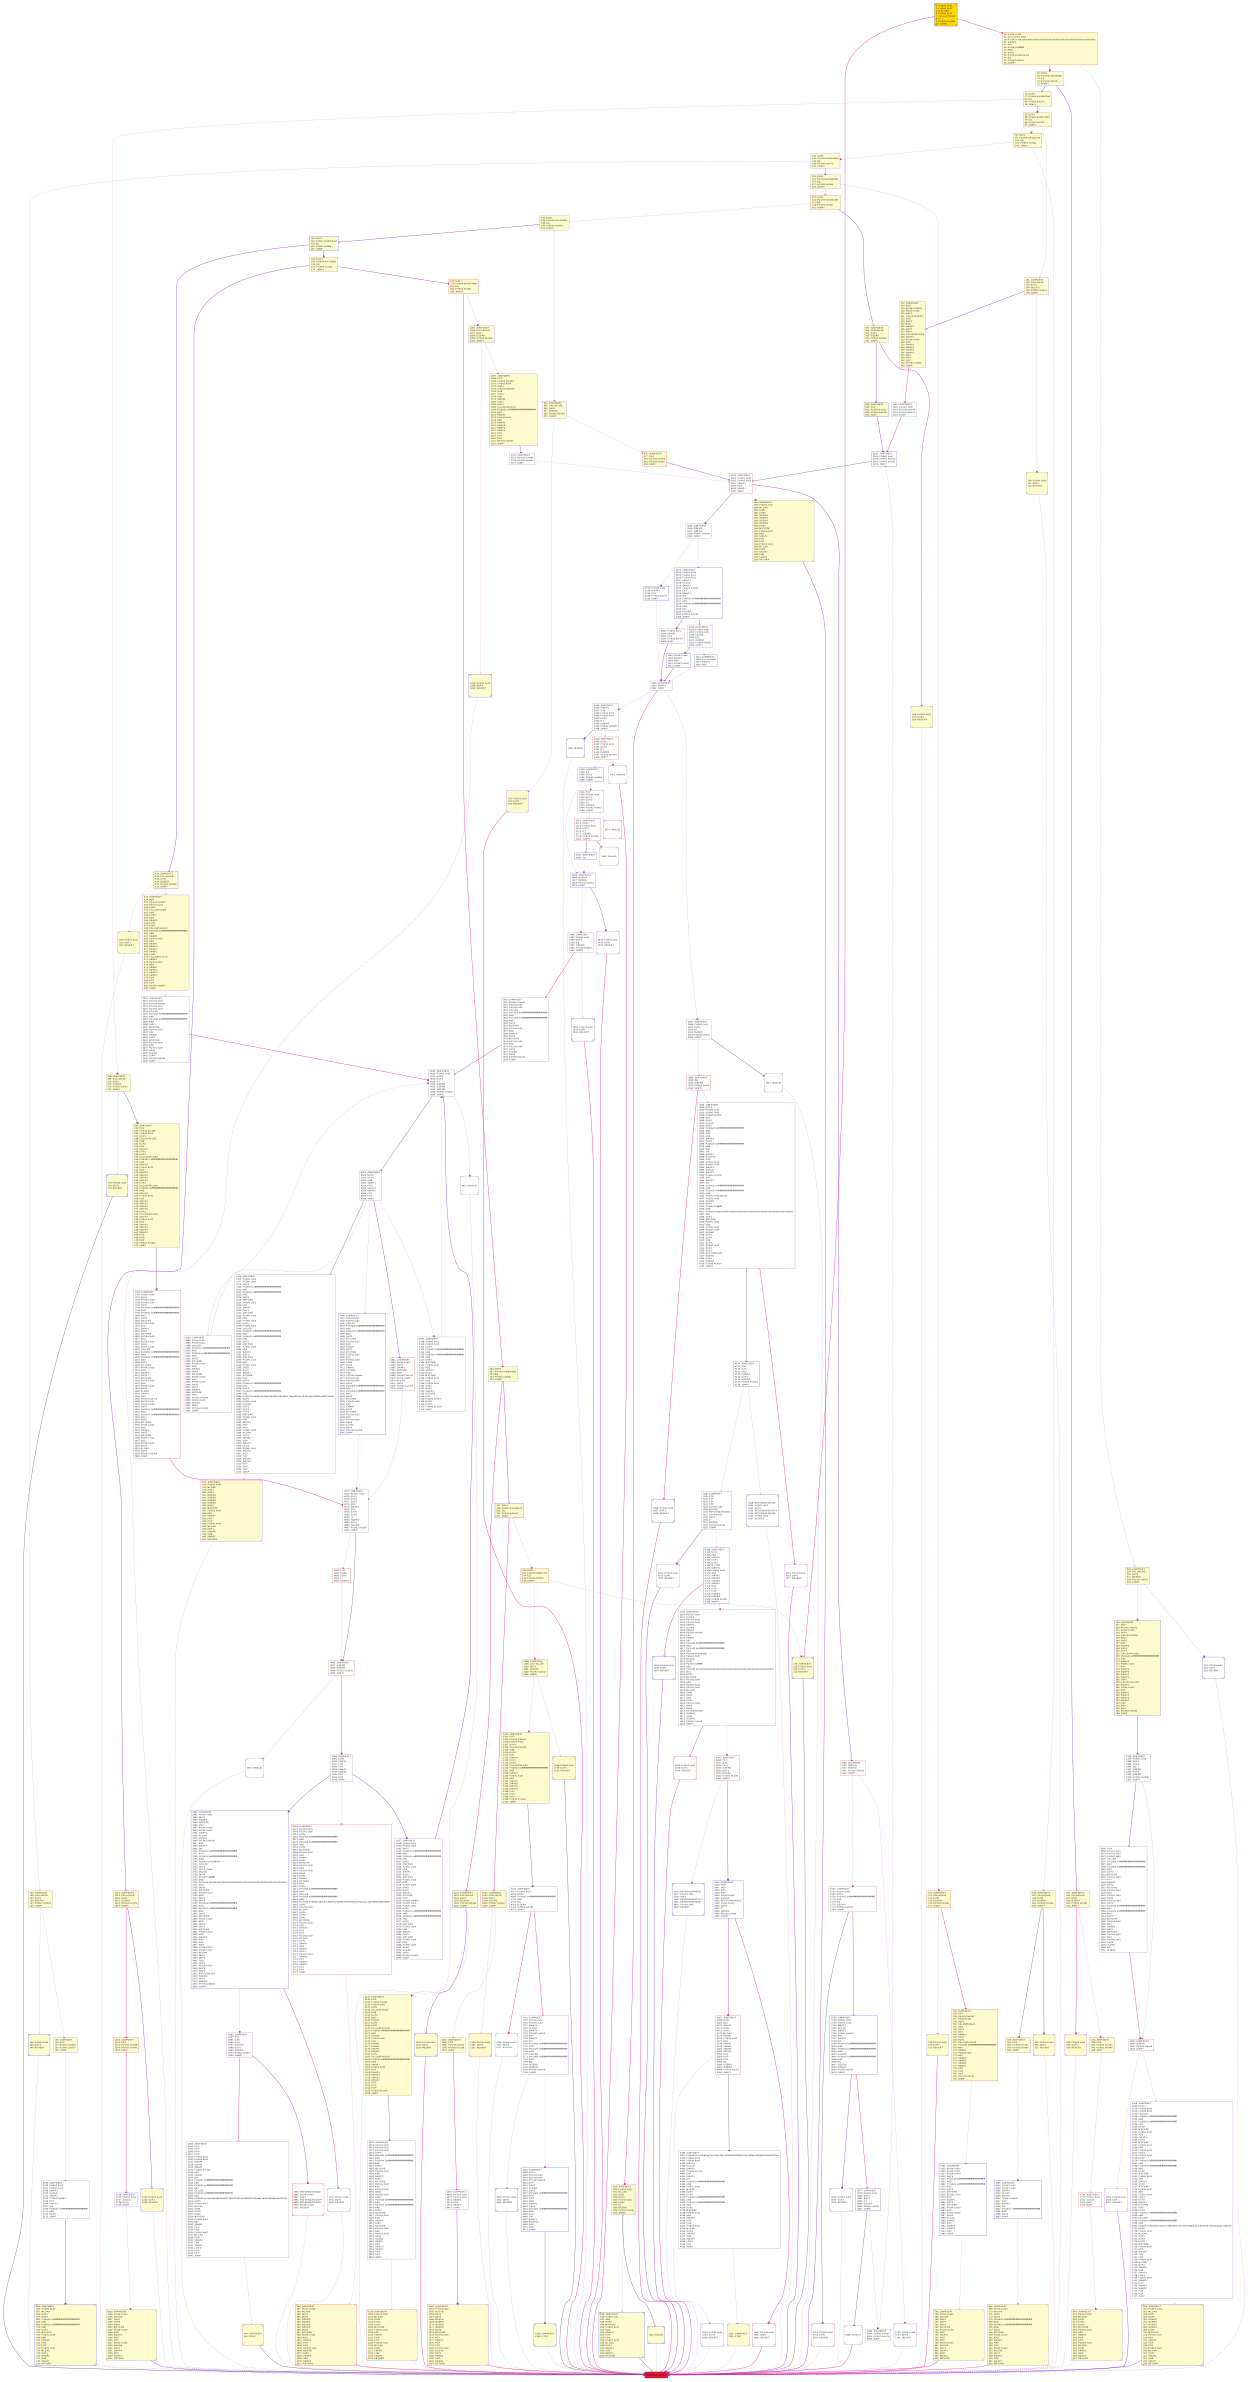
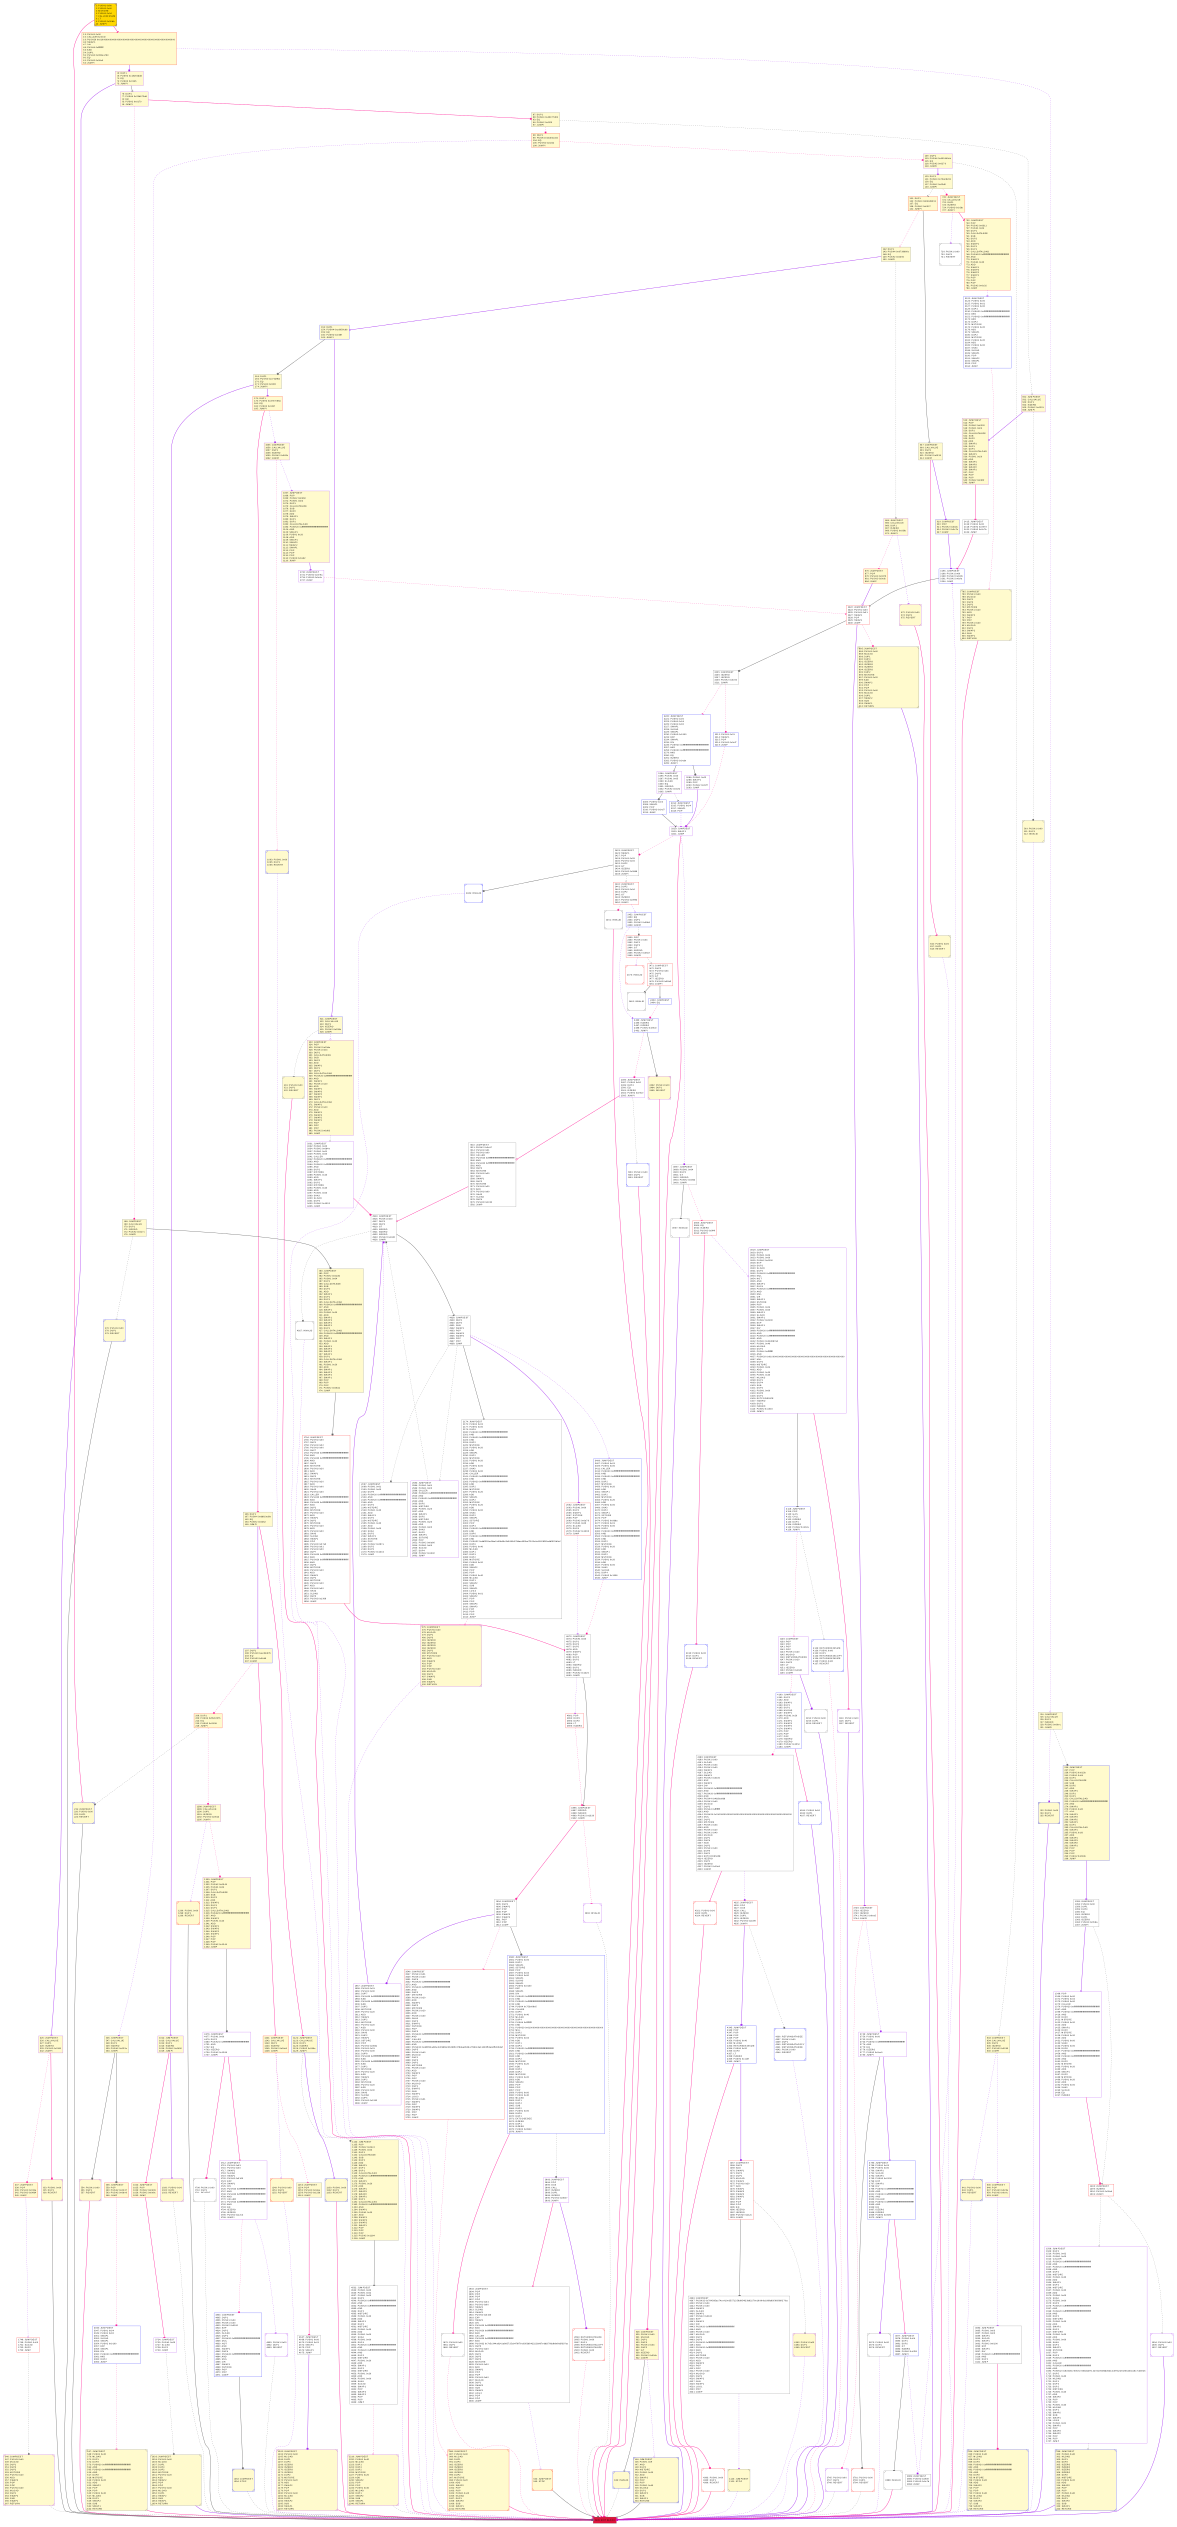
node "509: PUSH1 0x00 511: DUP1 512: REVERT": label "509: PUSH1 0x00 511: DUP1 512: REVERT" -> "509: PUSH1 0x00 511: DUP1 512: INVALID"
node "2492: PUSH1 0x00 2494: DUP1 2495: REVERT": fillcolor white -> lemonchiffon
node "232: PUSH1 0x00 234: DUP1 235: REVERT": fillcolor white -> lemonchiffon
edge "3907: INVALID" -> "4939: EXIT BLOCK": style dashed -> bold
edge "919: PUSH1 0x00 921: DUP1 922: REVERT" -> "4939: EXIT BLOCK": style dashed -> bold
node "728: PUSH1 0x00 730: DUP1 731: REVERT": fillcolor lemonchiffon -> white
node "4800: PUSH1 0x00 4802: DUP1 4803: REVERT": color blue -> purple
edge "232: PUSH1 0x00 234: DUP1 235: REVERT" -> "4939: EXIT BLOCK": style dashed -> bold
node "4392: PUSH1 0x00 4394: DUP1 4395: REVERT": fillcolor white -> lemonchiffon
edge "728: PUSH1 0x00 730: DUP1 731: REVERT" -> "4939: EXIT BLOCK": removed
edge "554: PUSH1 0x00 556: DUP1 557: REVERT" -> "4939: EXIT BLOCK": style dashed -> bold
edge "333: PUSH1 0x00 335: DUP1 336: REVERT" -> "4939: EXIT BLOCK": style dashed -> bold
edge "1120: JUMPDEST 1121: STOP" -> "4939: EXIT BLOCK": color gray40 -> purple
